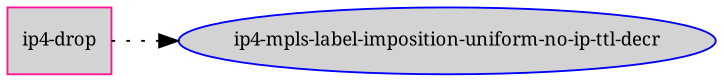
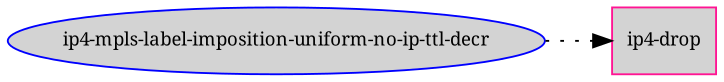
edge "ip4-drop" -> "ip4-mpls-label-imposition-uniform-no-ip-ttl-decr": reversed
